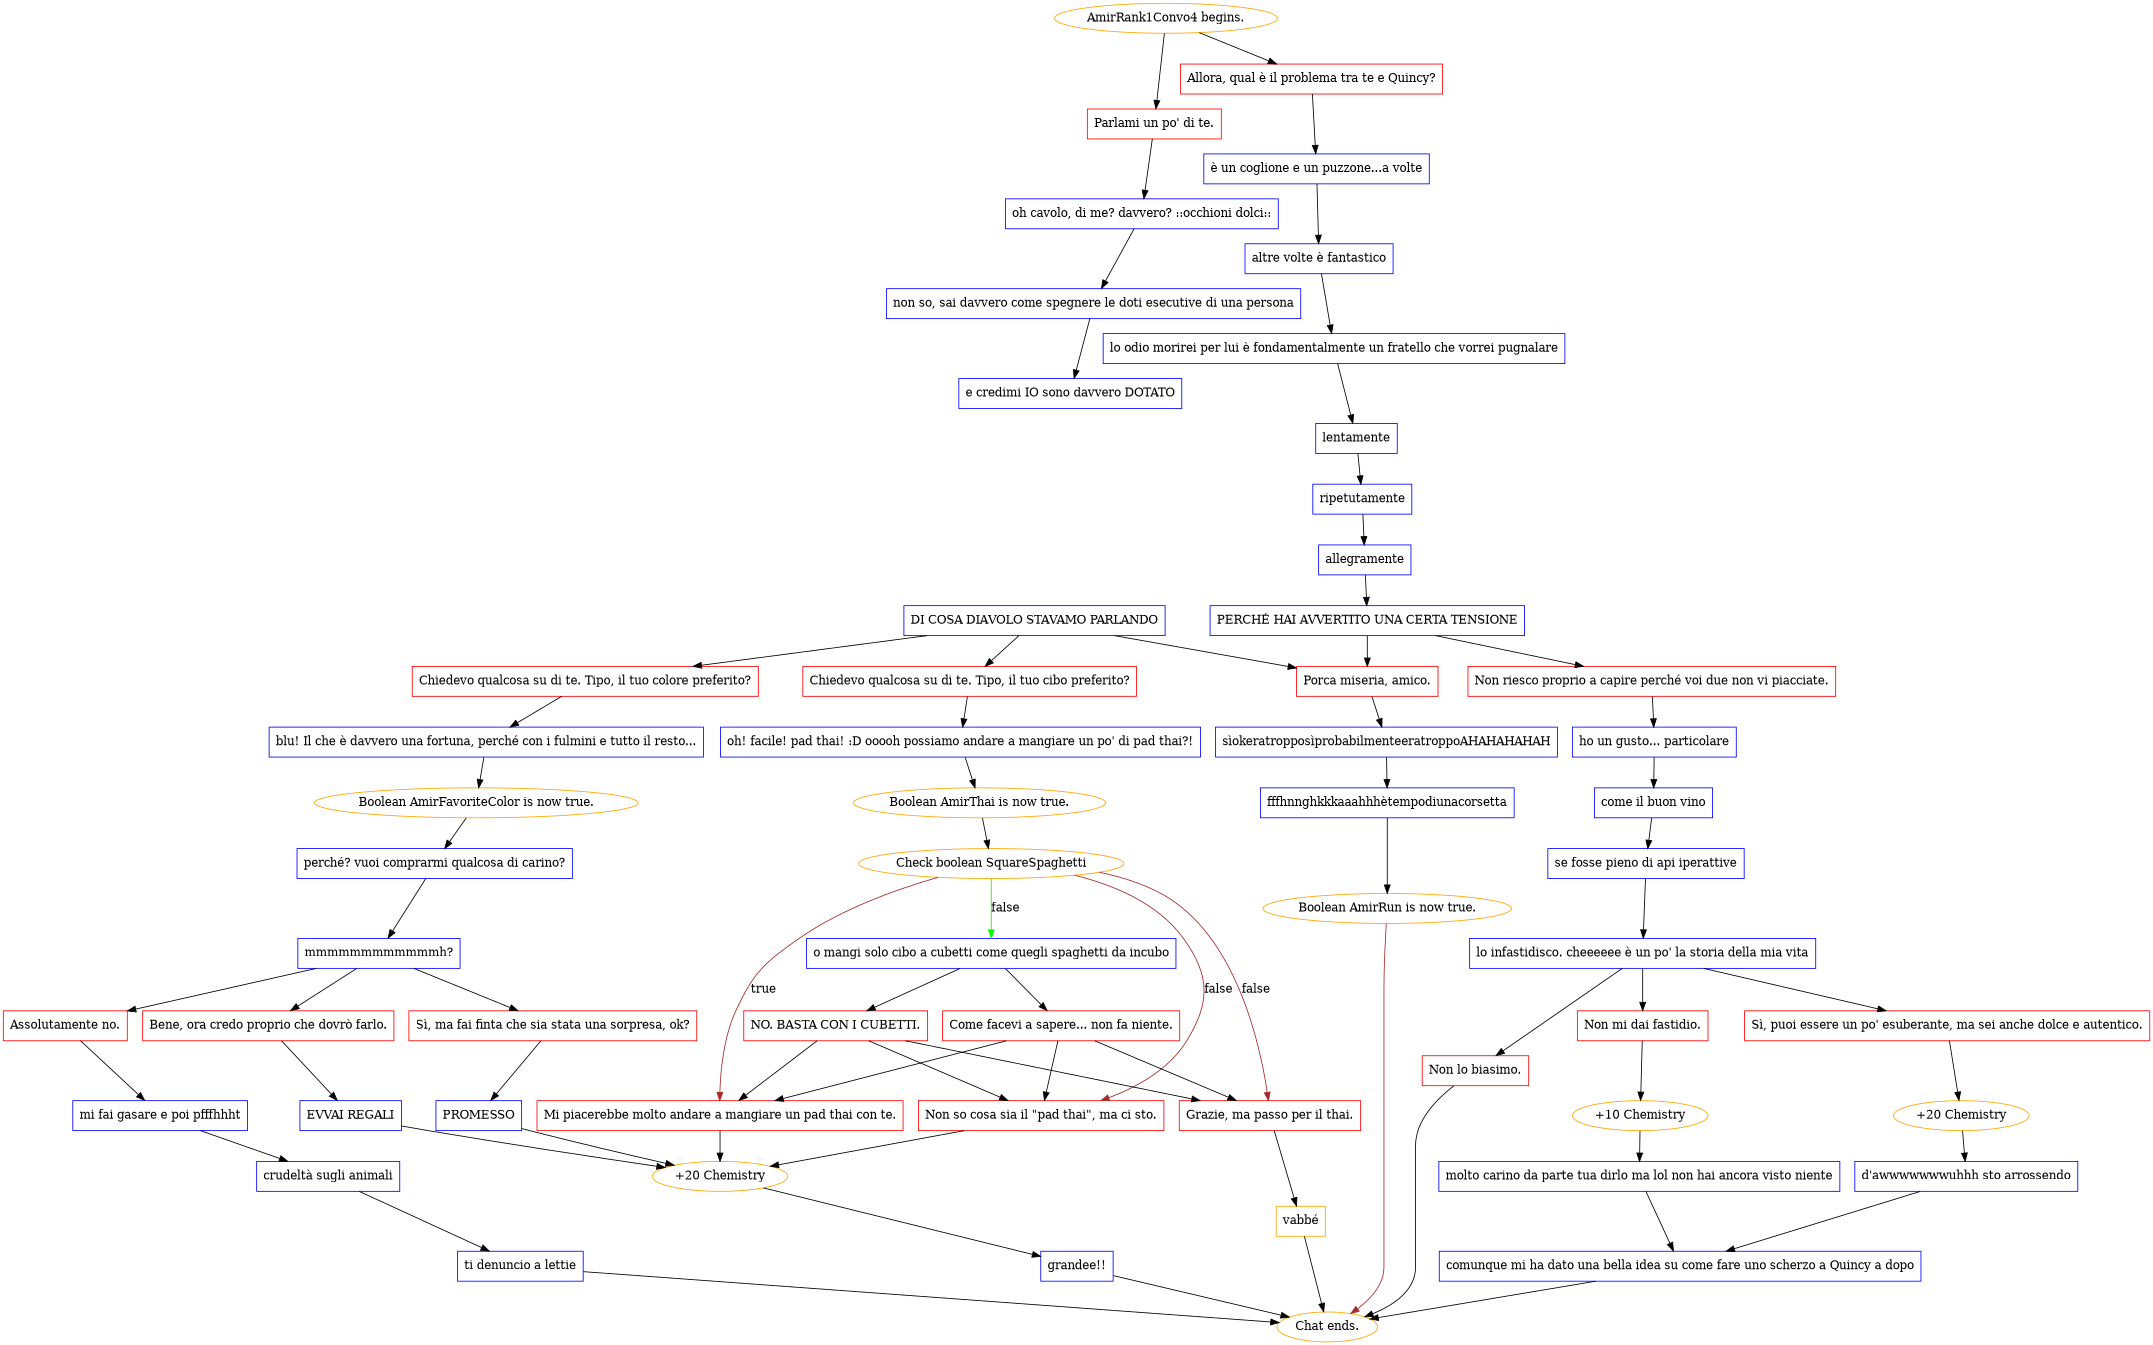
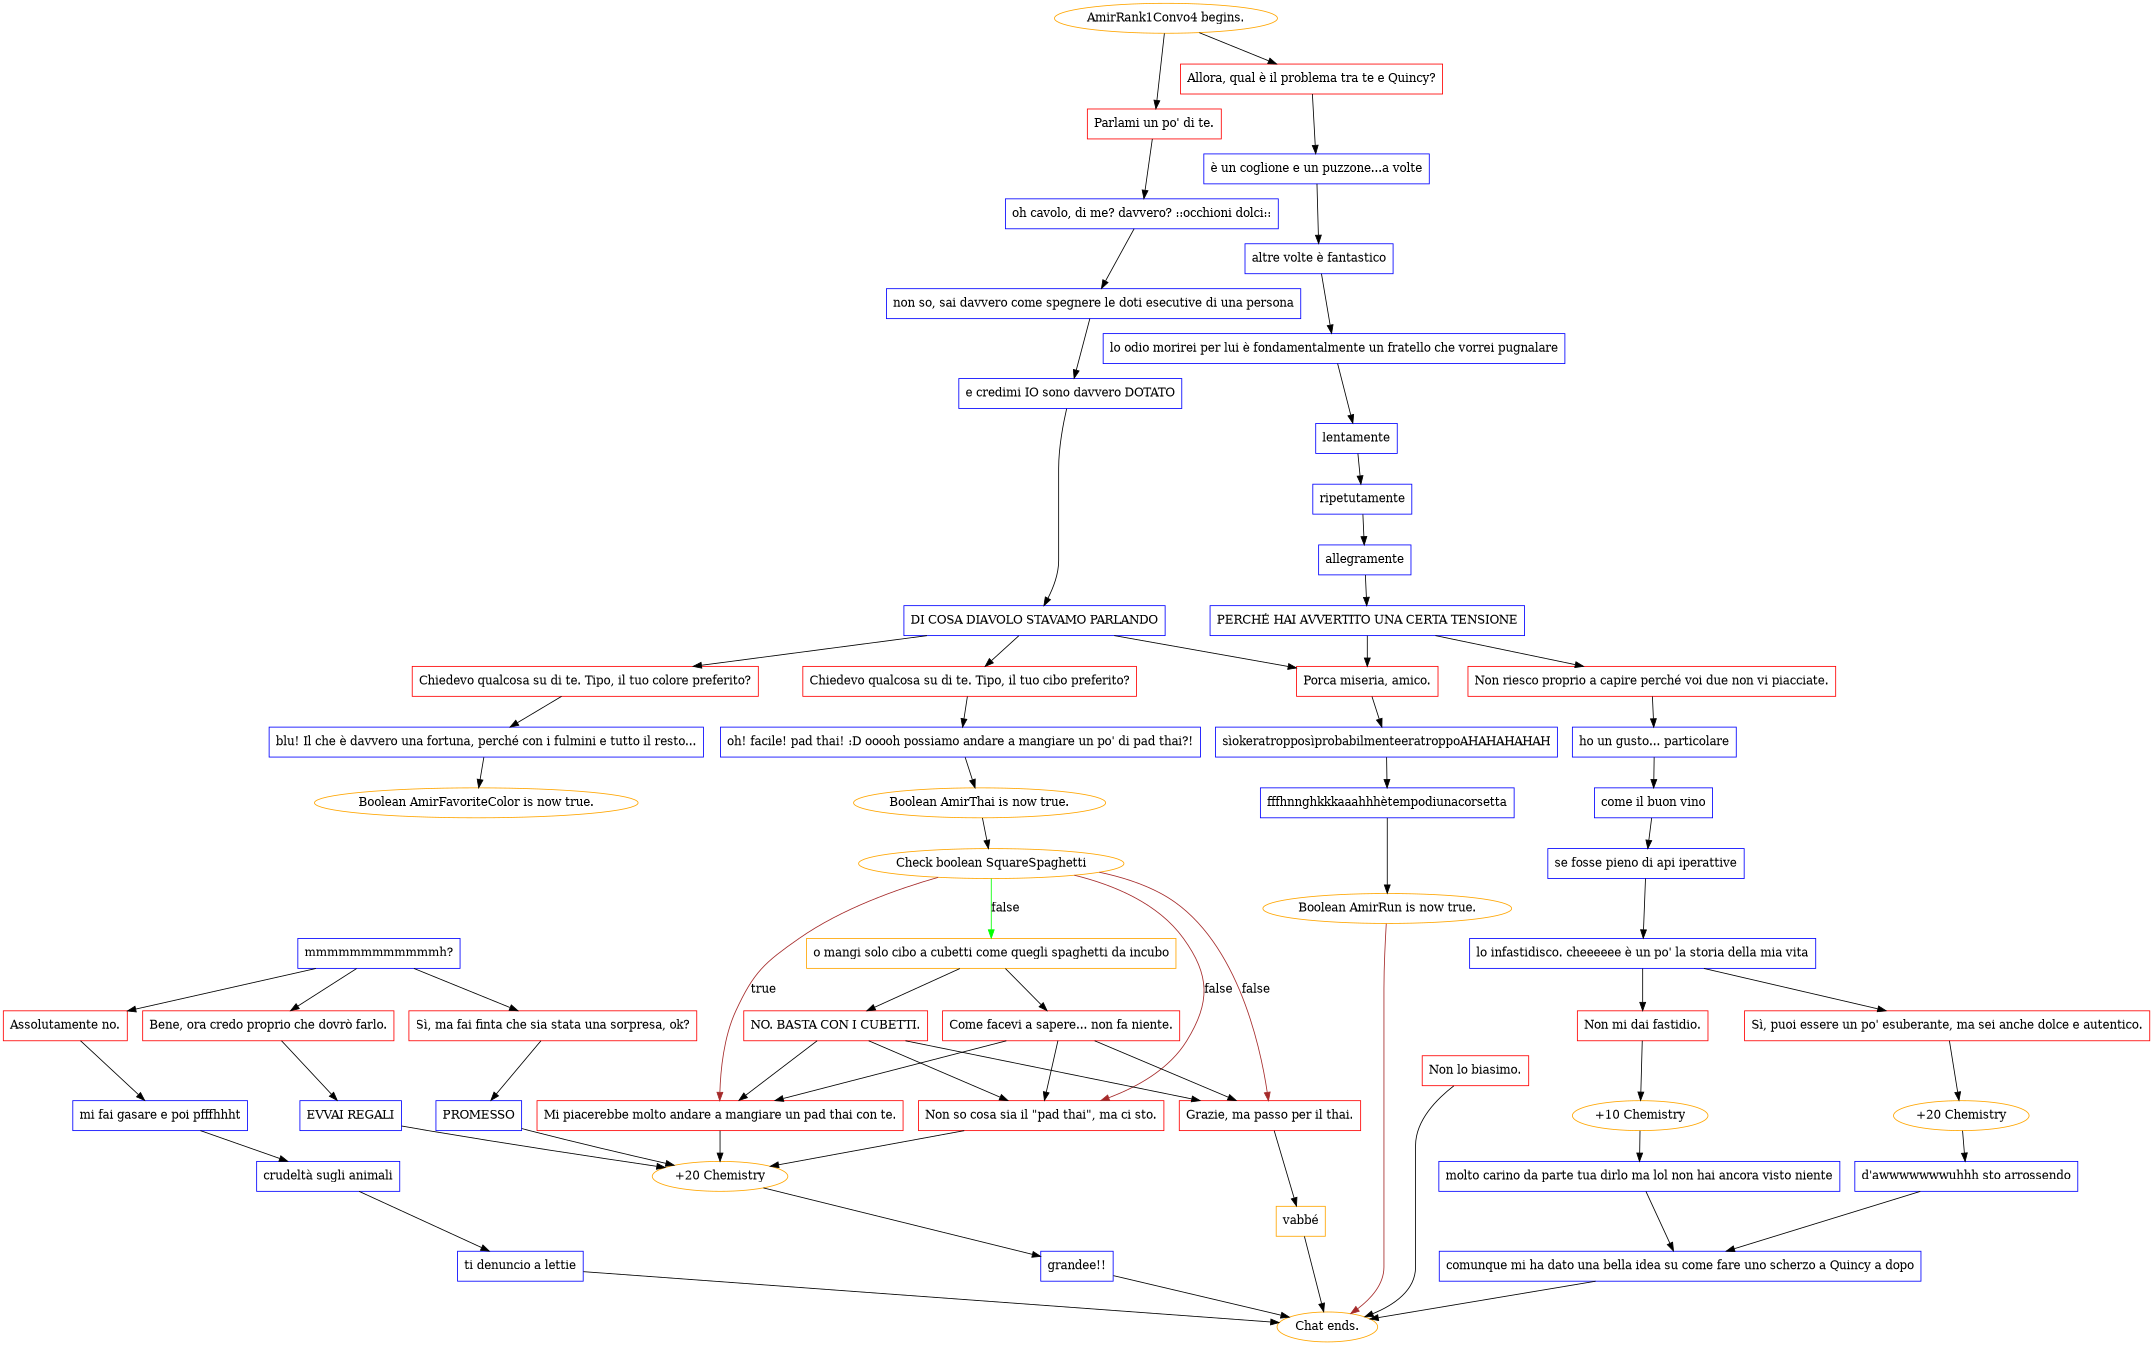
edge "e credimi IO sono davvero DOTATO" -> "DI COSA DIAVOLO STAVAMO PARLANDO": added
node "perché? vuoi comprarmi qualcosa di carino?": removed
node "o mangi solo cibo a cubetti come quegli spaghetti da incubo": color blue -> orange
edge "lo infastidisco. cheeeeee è un po' la storia della mia vita" -> "Non lo biasimo.": removed
